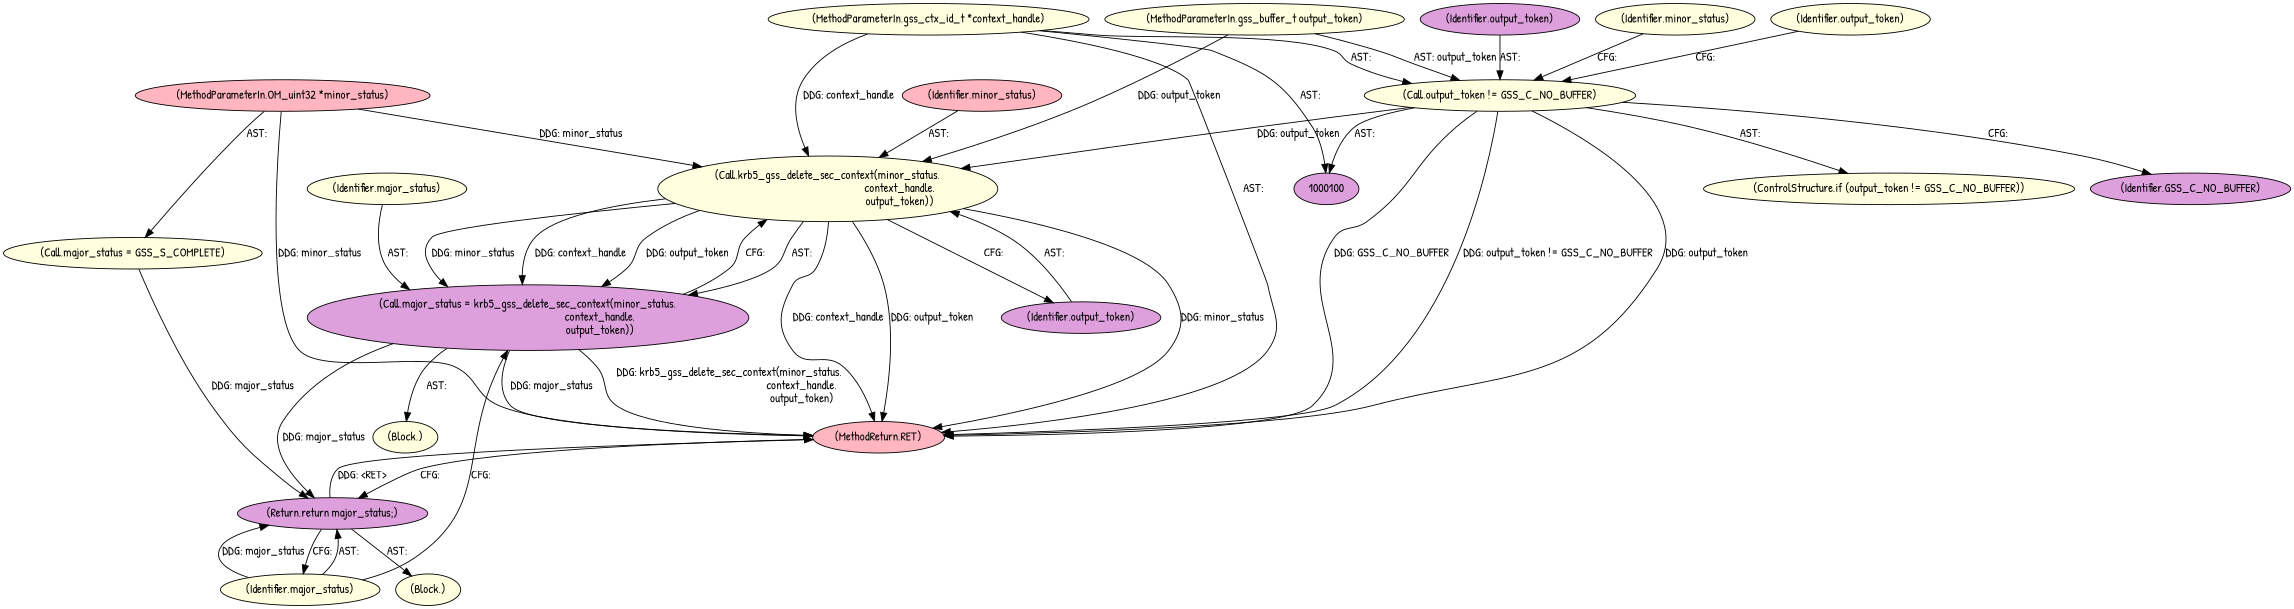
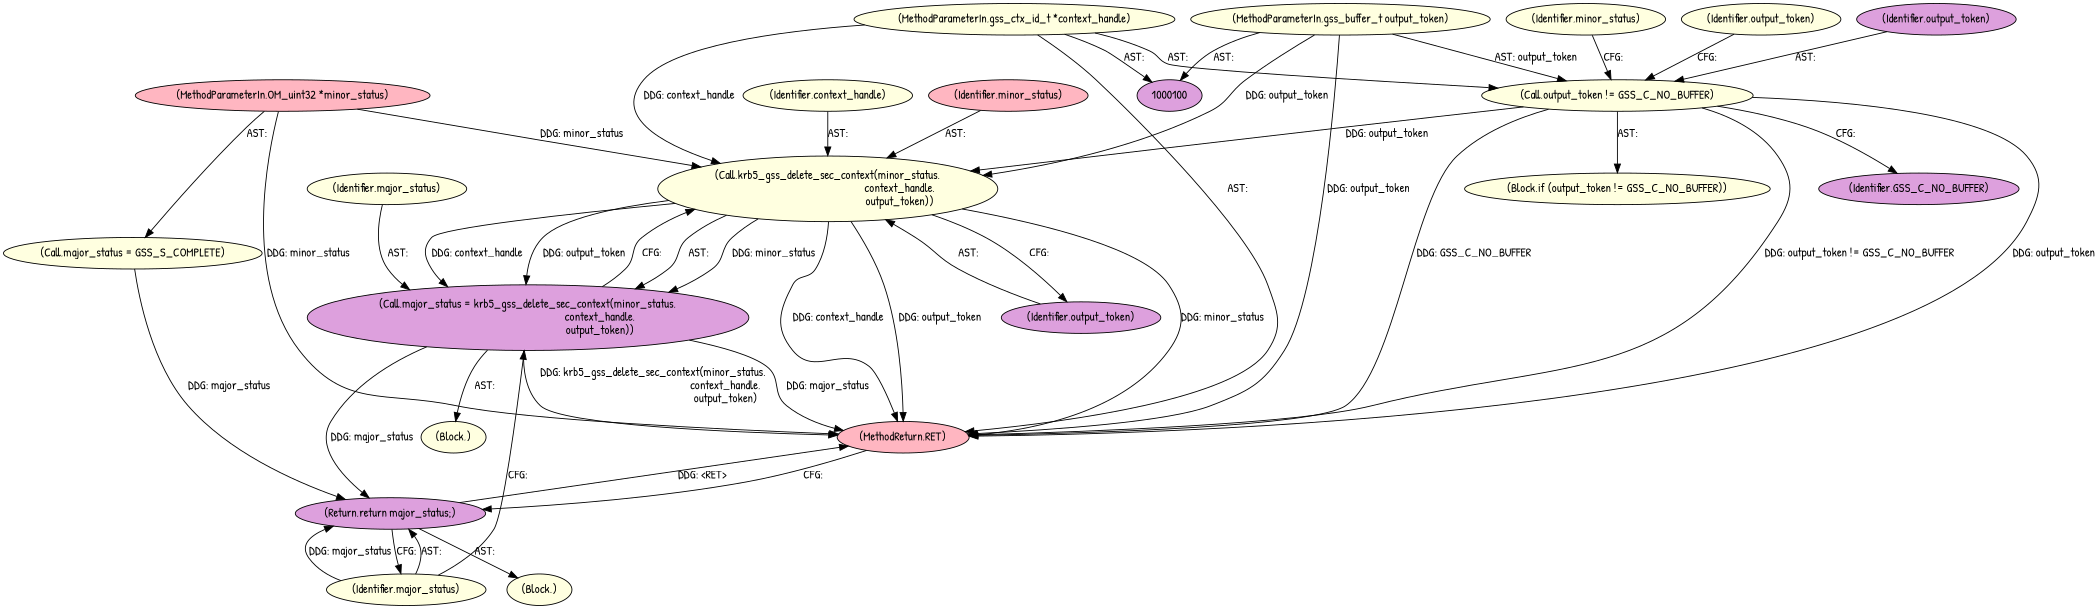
node "(Identifier,context_handle)": added
edge "(Call,output_token != GSS_C_NO_BUFFER)" -> "1000100": now "(MethodParameterIn,gss_buffer_t output_token)" -> "1000100"
node "(ControlStructure,if (output_token != GSS_C_NO_BUFFER))": label "(ControlStructure,if (output_token != GSS_C_NO_BUFFER))" -> "(Block,if (output_token != GSS_C_NO_BUFFER))"
edge "(MethodParameterIn,gss_buffer_t output_token)" -> "(MethodReturn,RET)": added, label "DDG: output_token"
